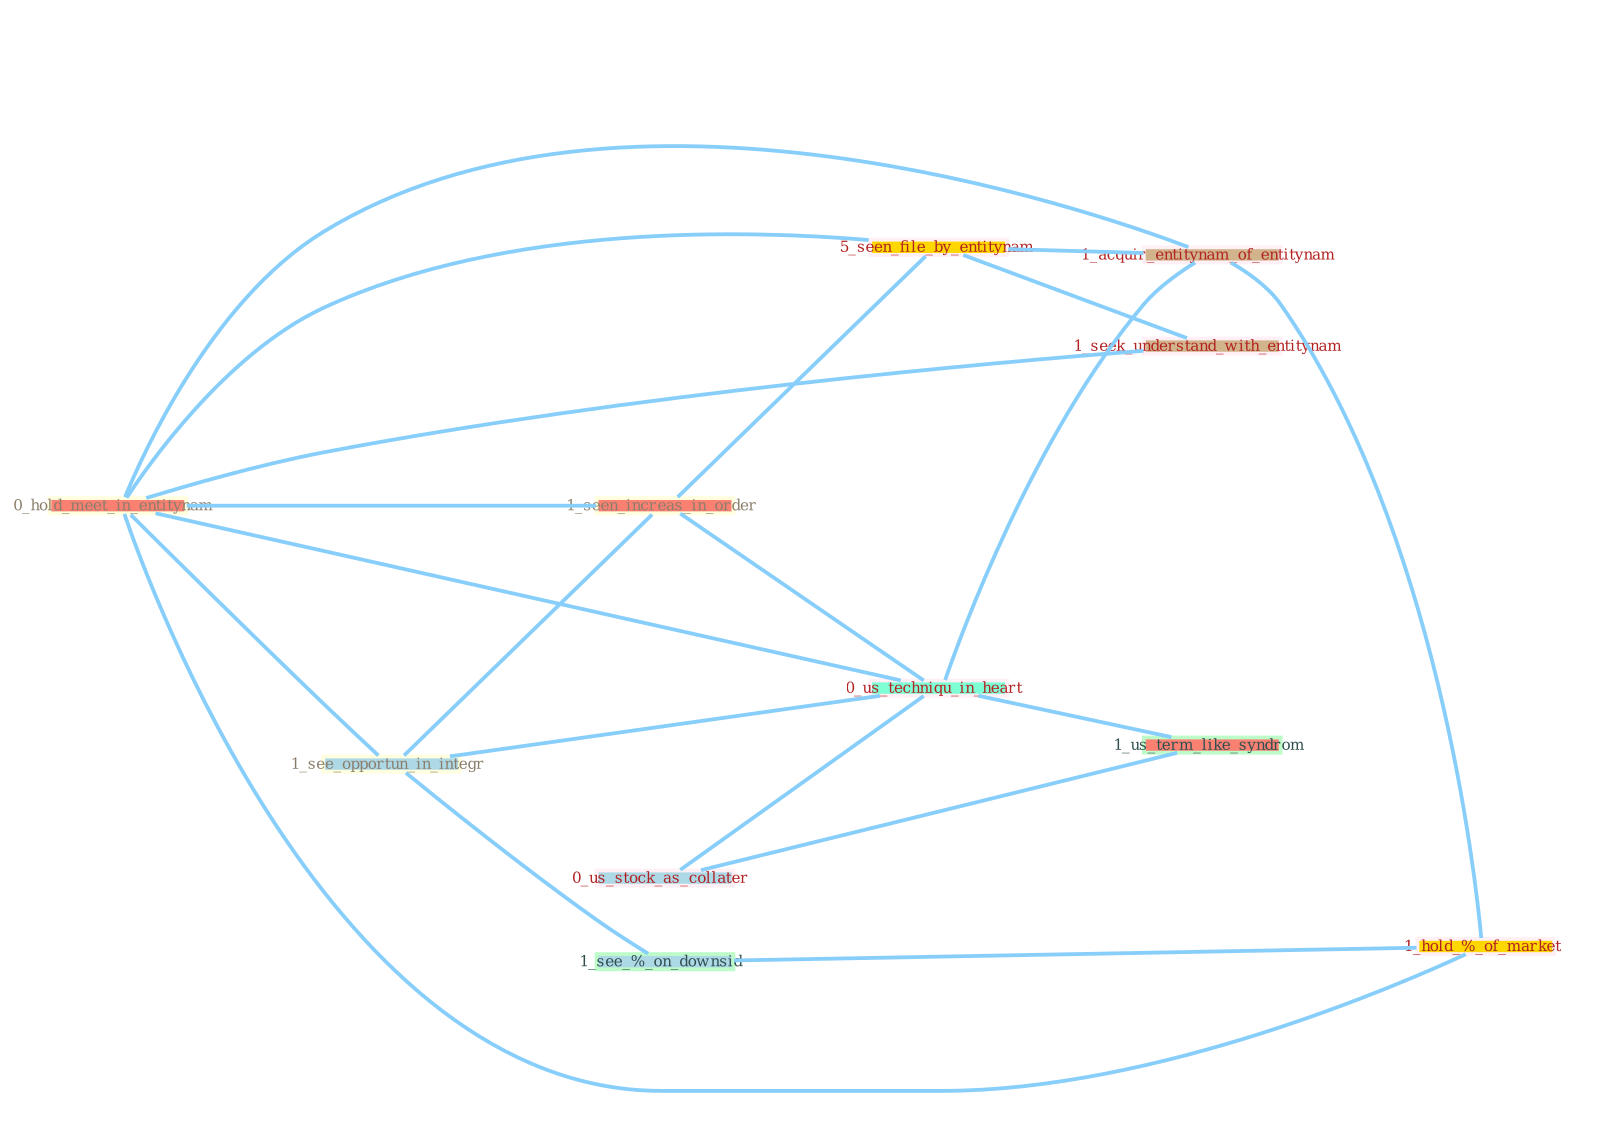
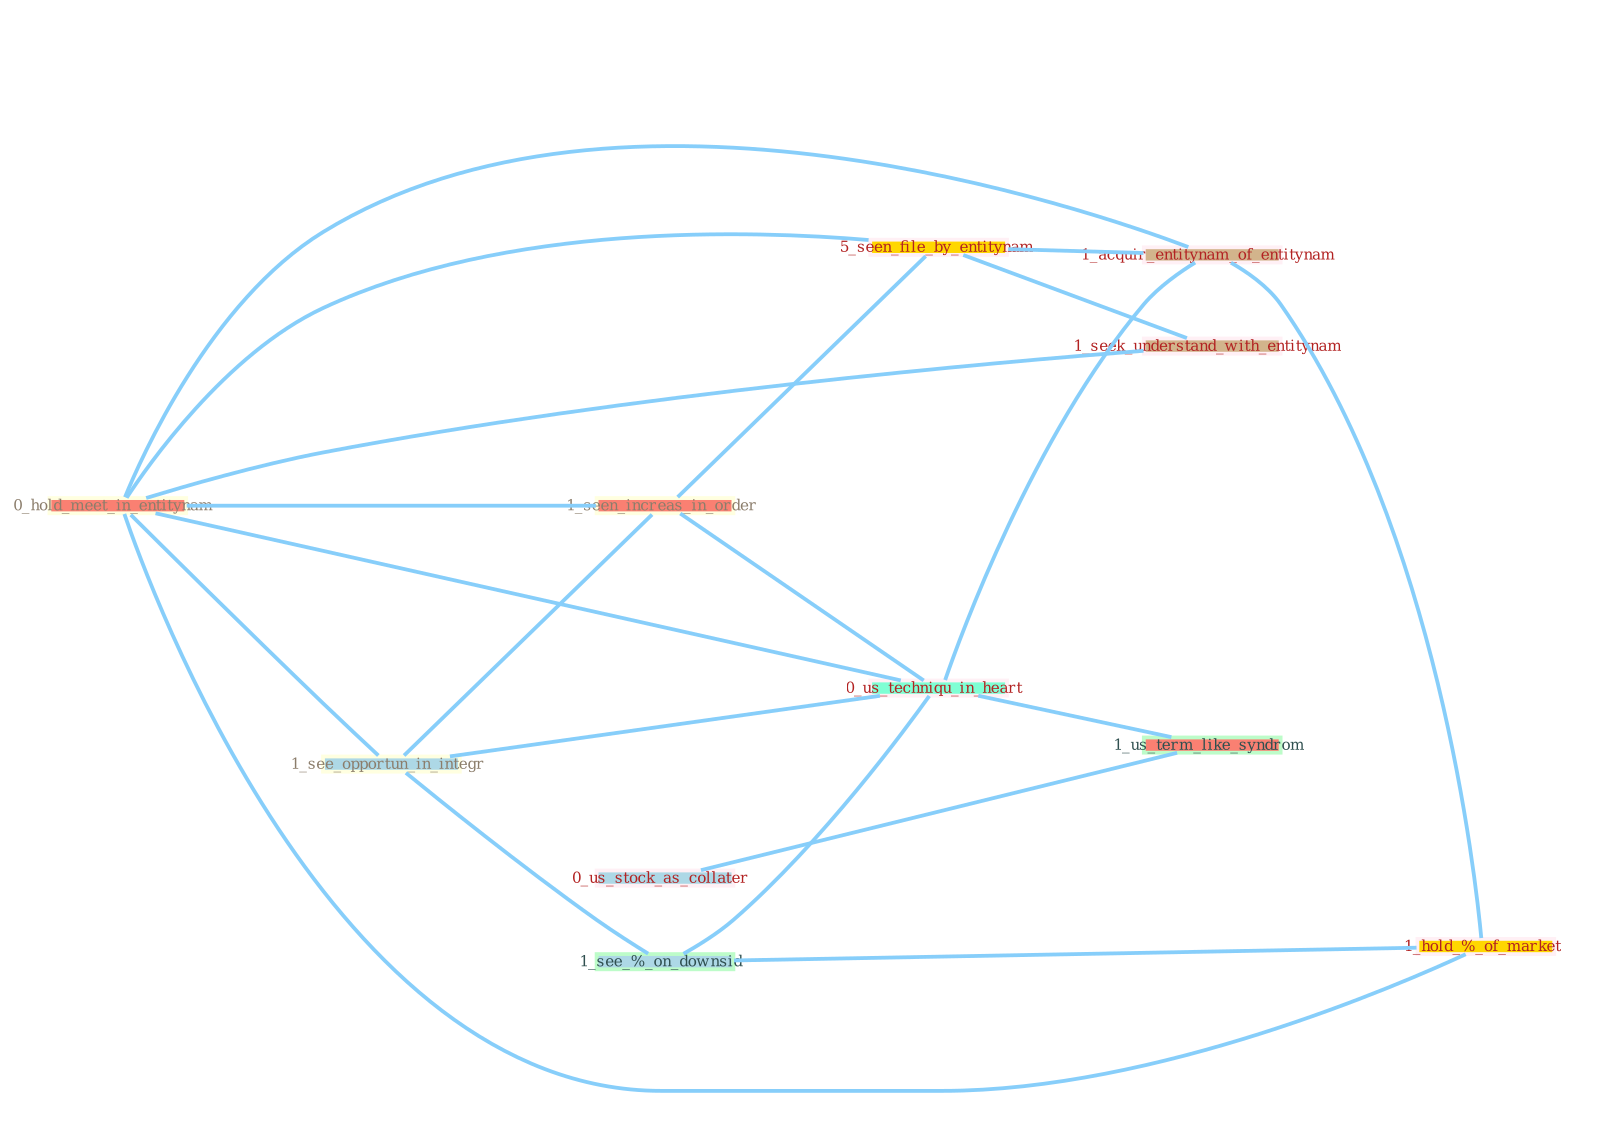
edge "0_us_techniqu_in_heart" -- "0_us_stock_as_collater": now "0_us_techniqu_in_heart" -- "1_see_%_on_downsid"
